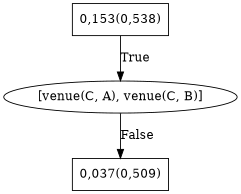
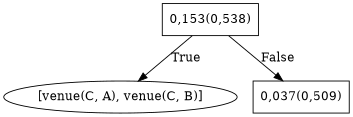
edge "[venue(C, A), venue(C, B)]" -> "0,037(0,509)": now "0,153(0,538)" -> "0,037(0,509)"
